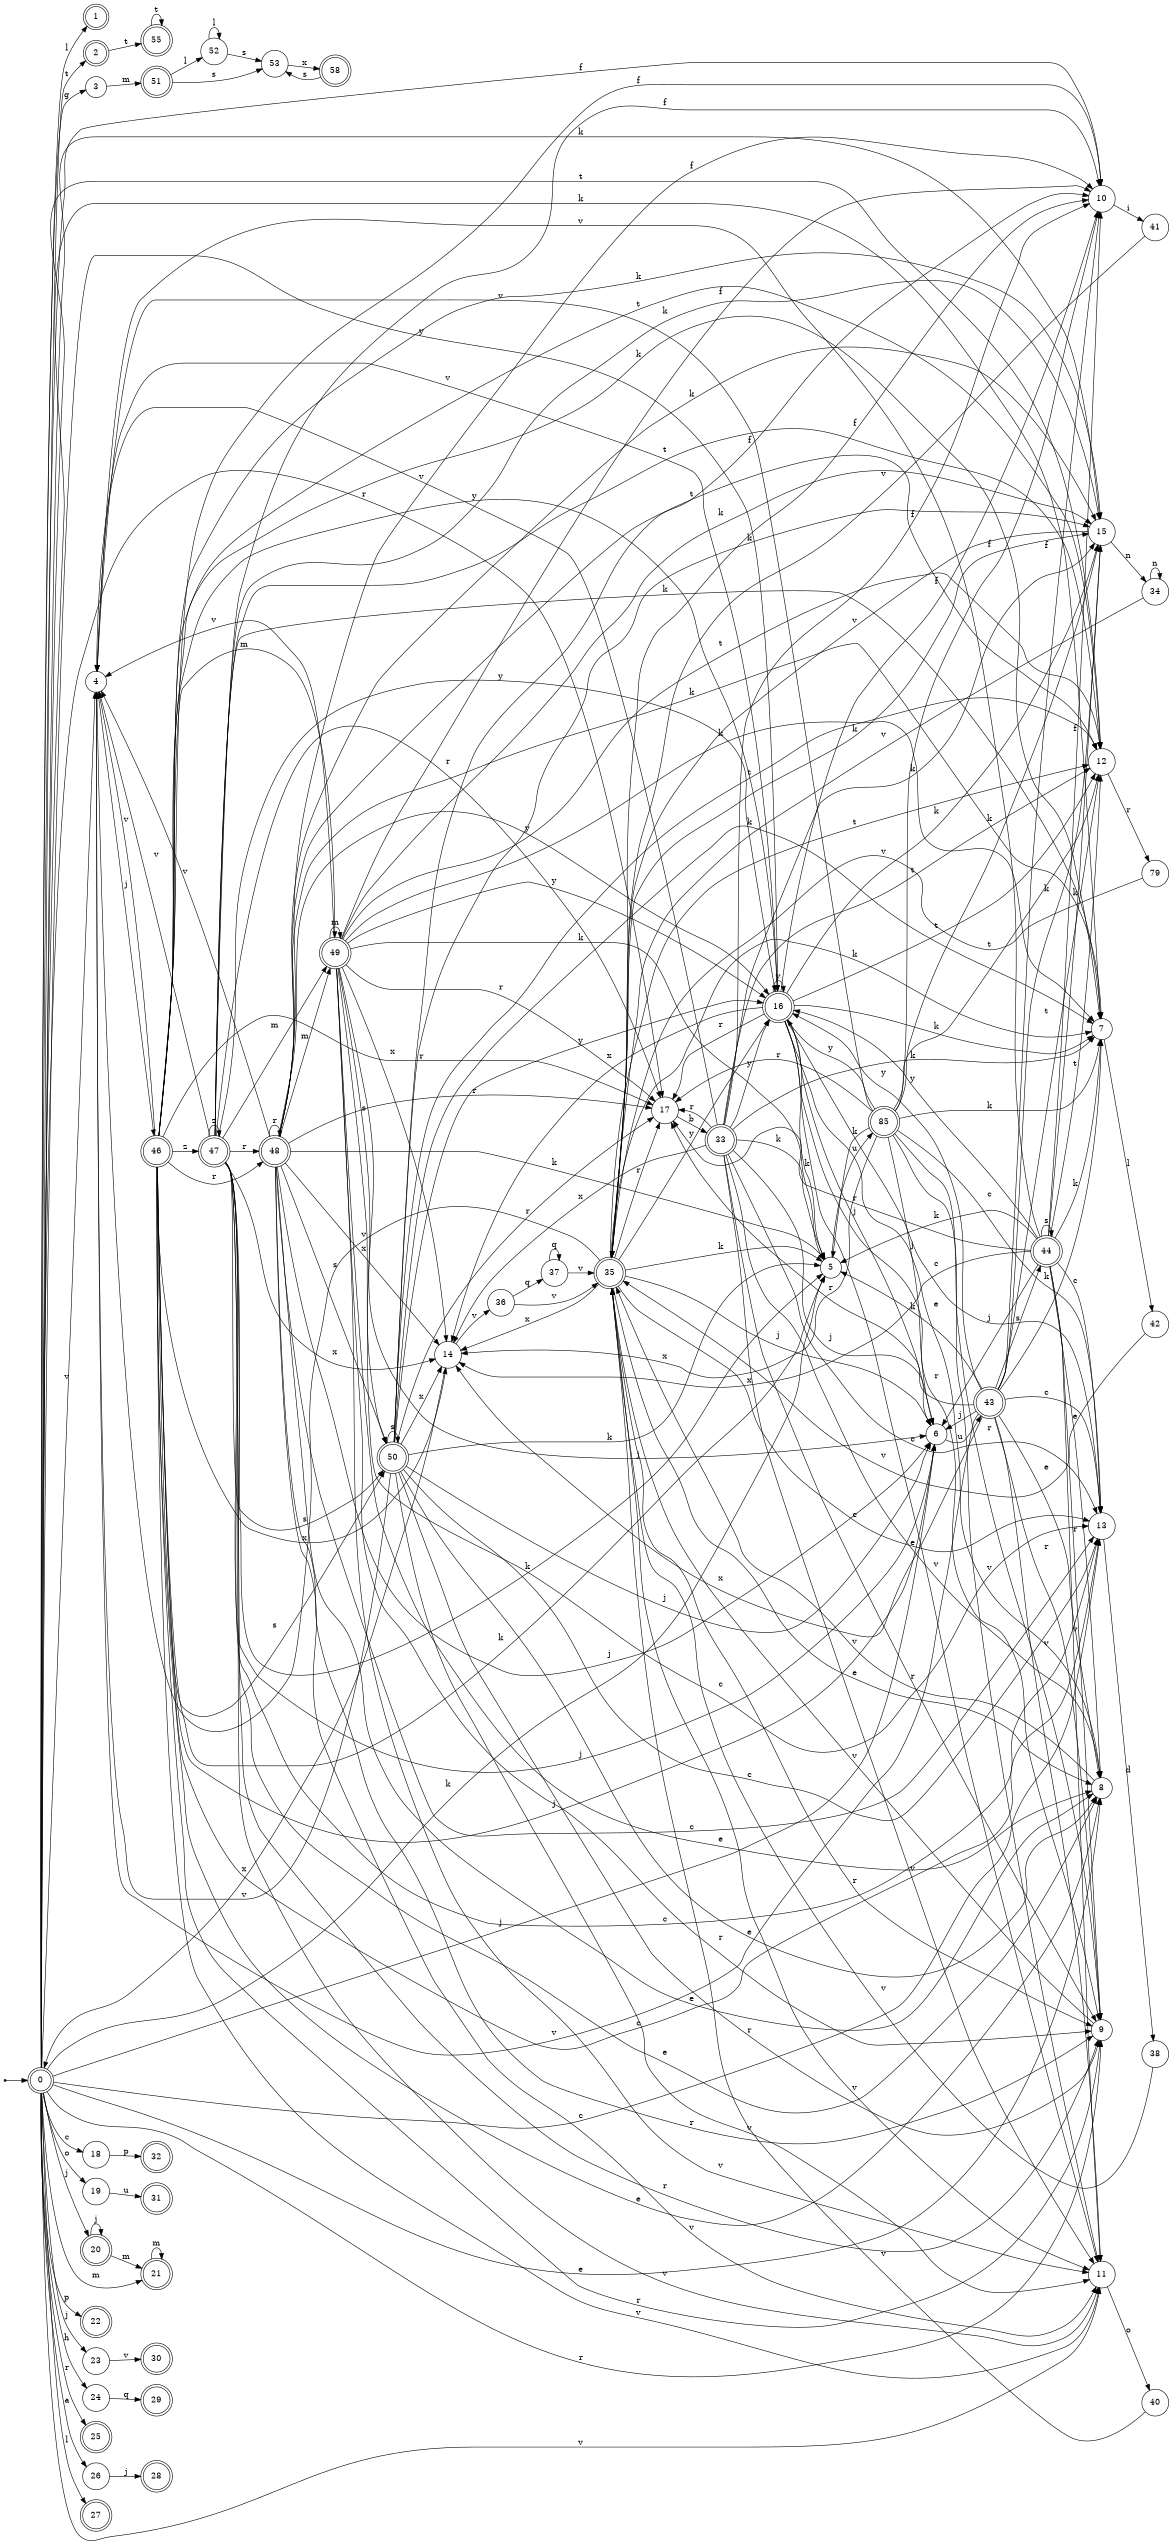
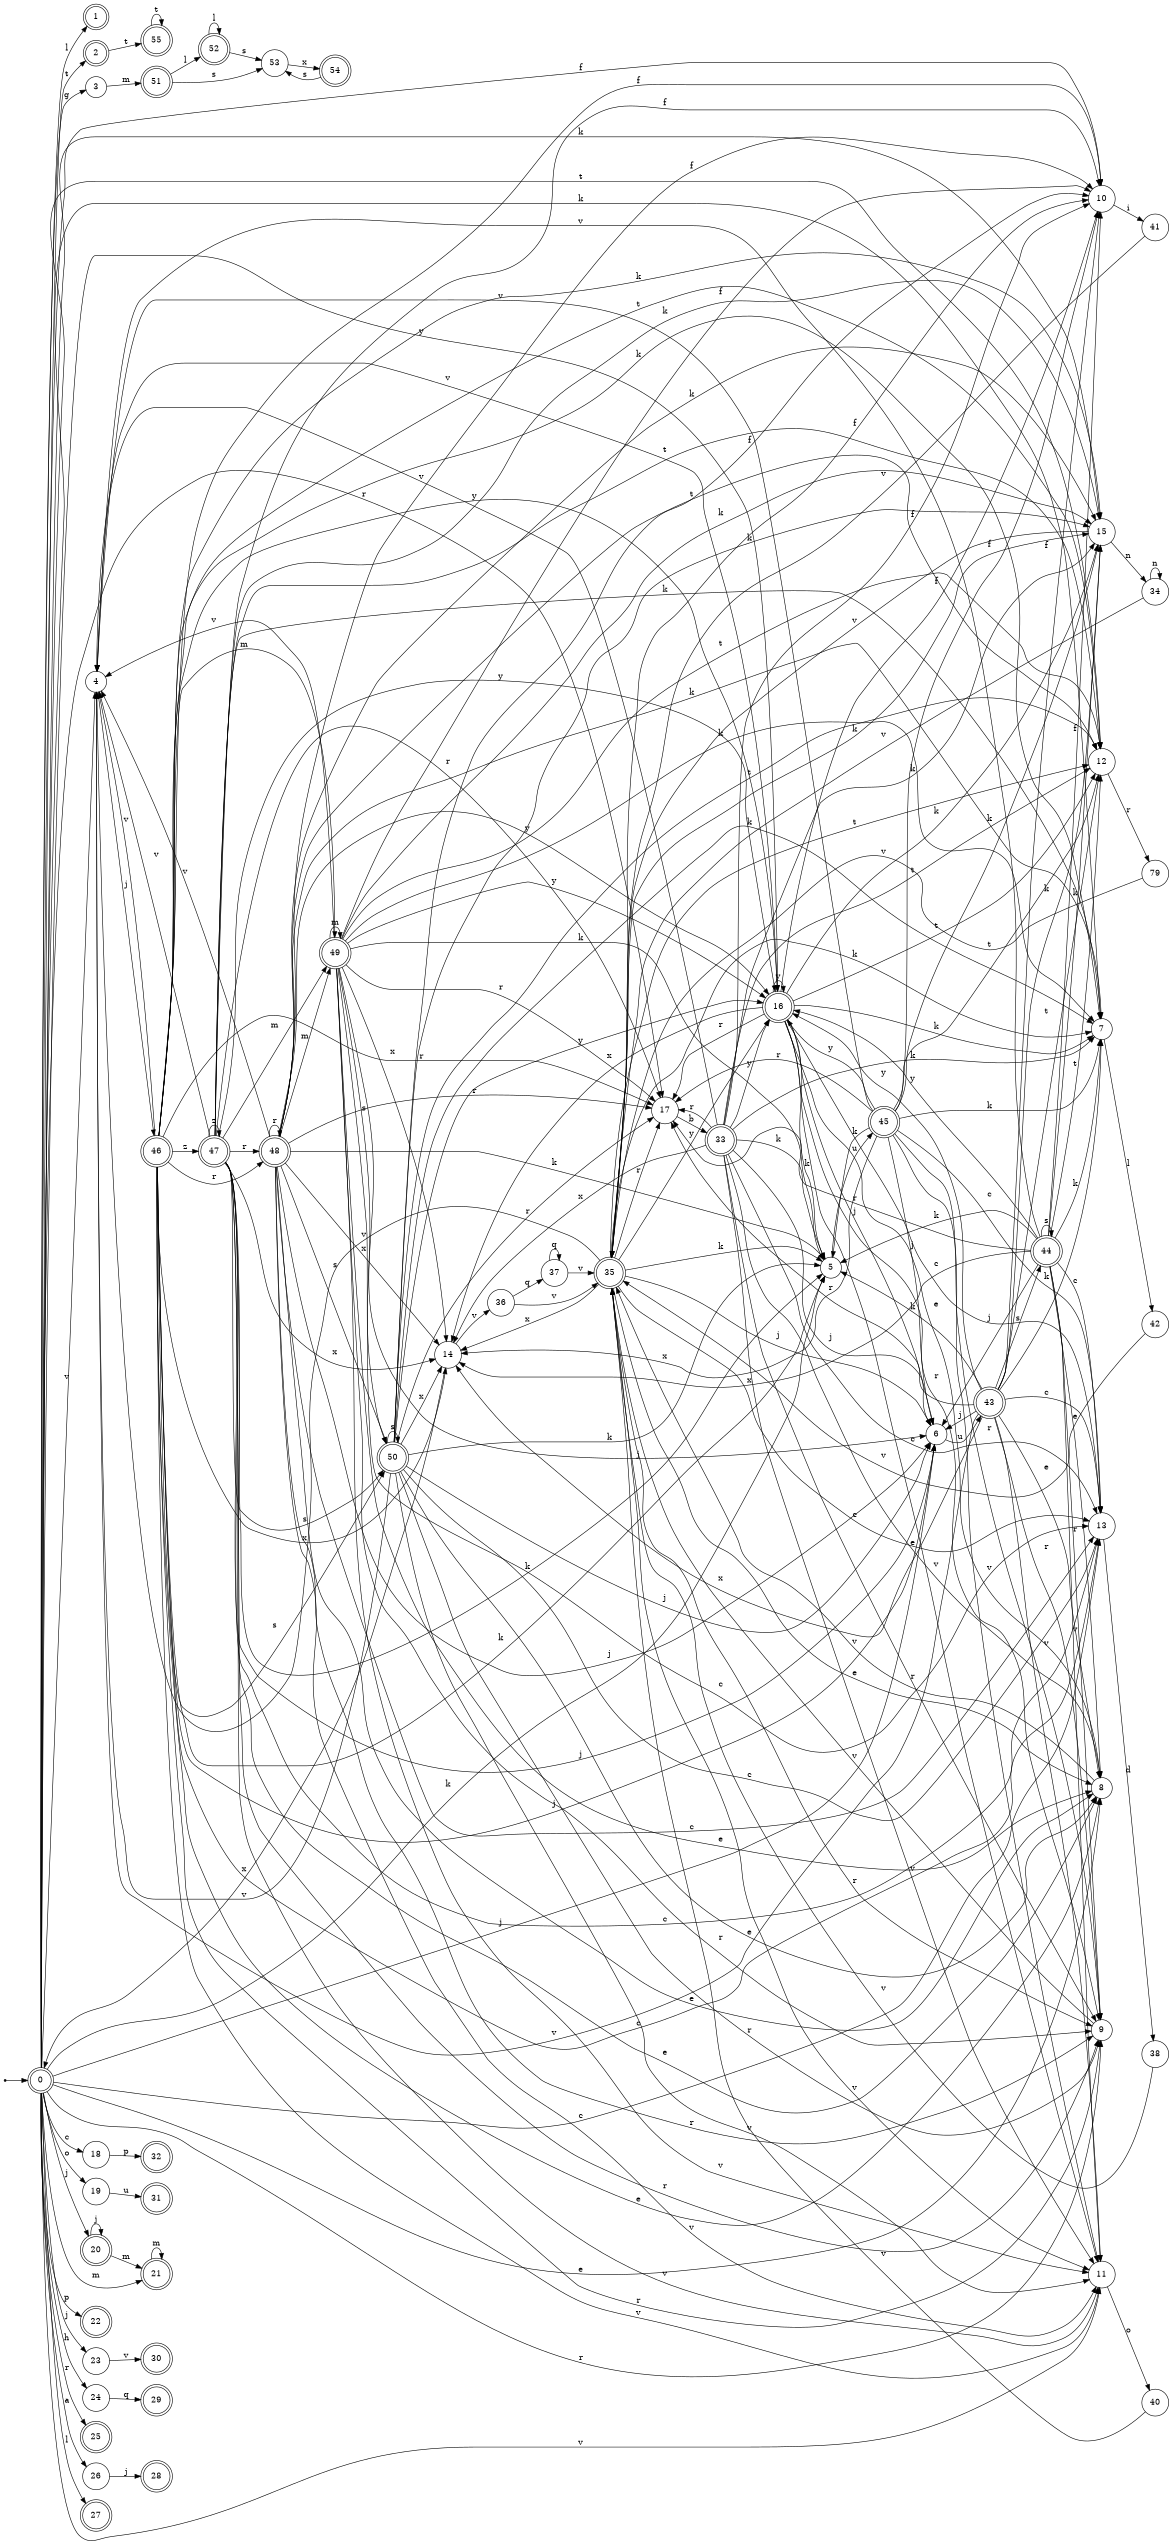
node "52": shape circle -> doublecircle
node "58": label "58" -> "54"
node "85": label "85" -> "45"
